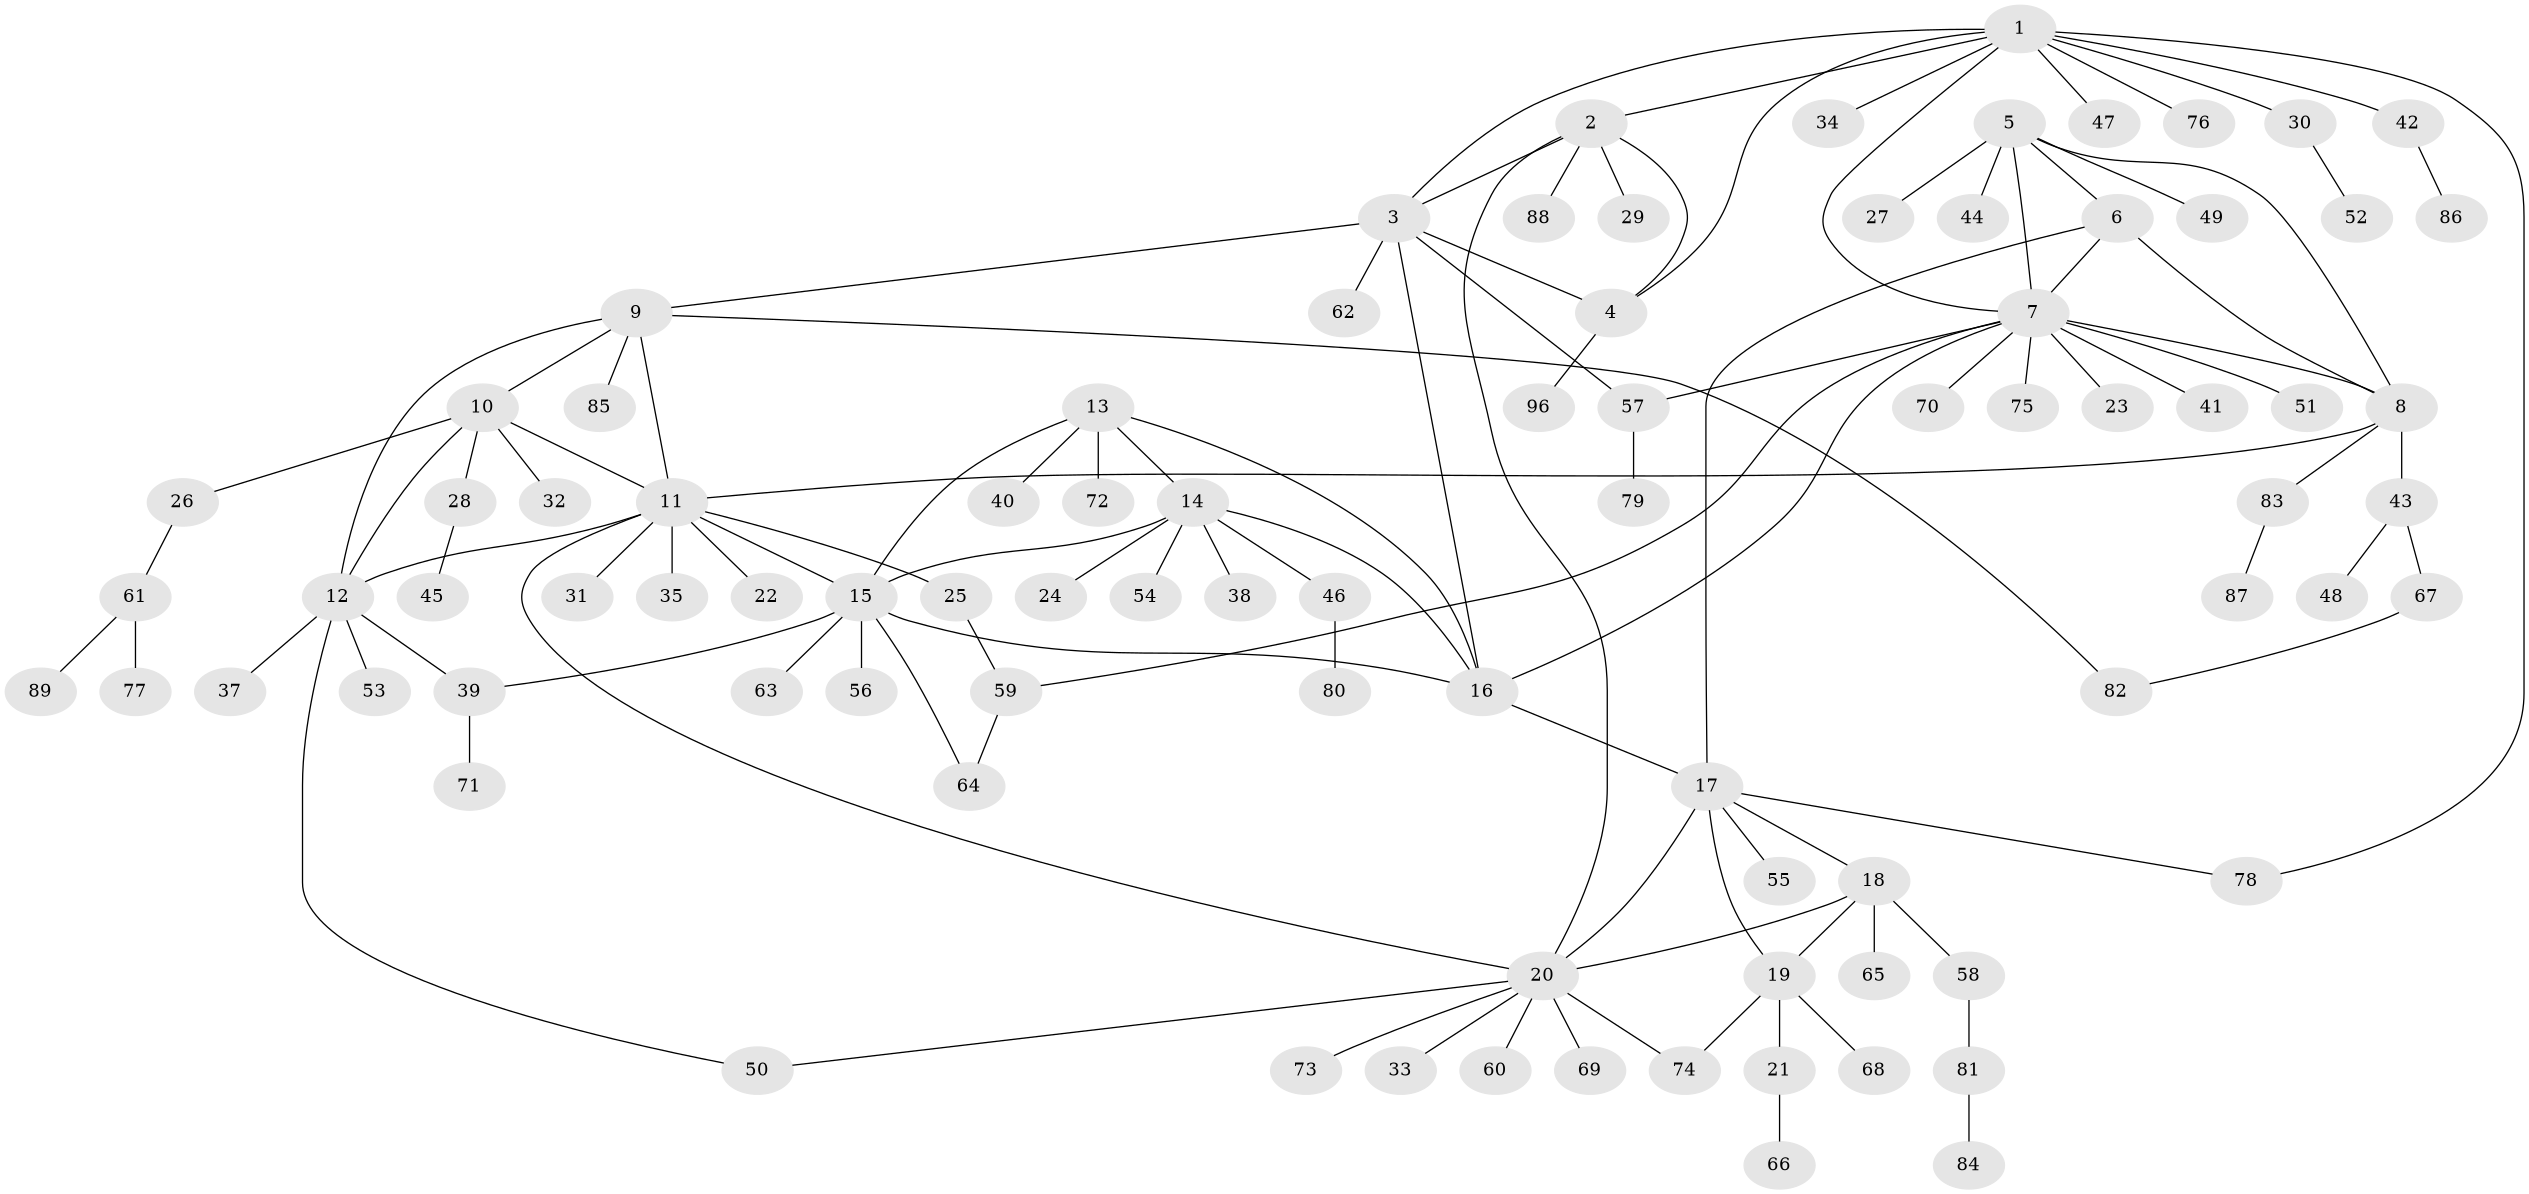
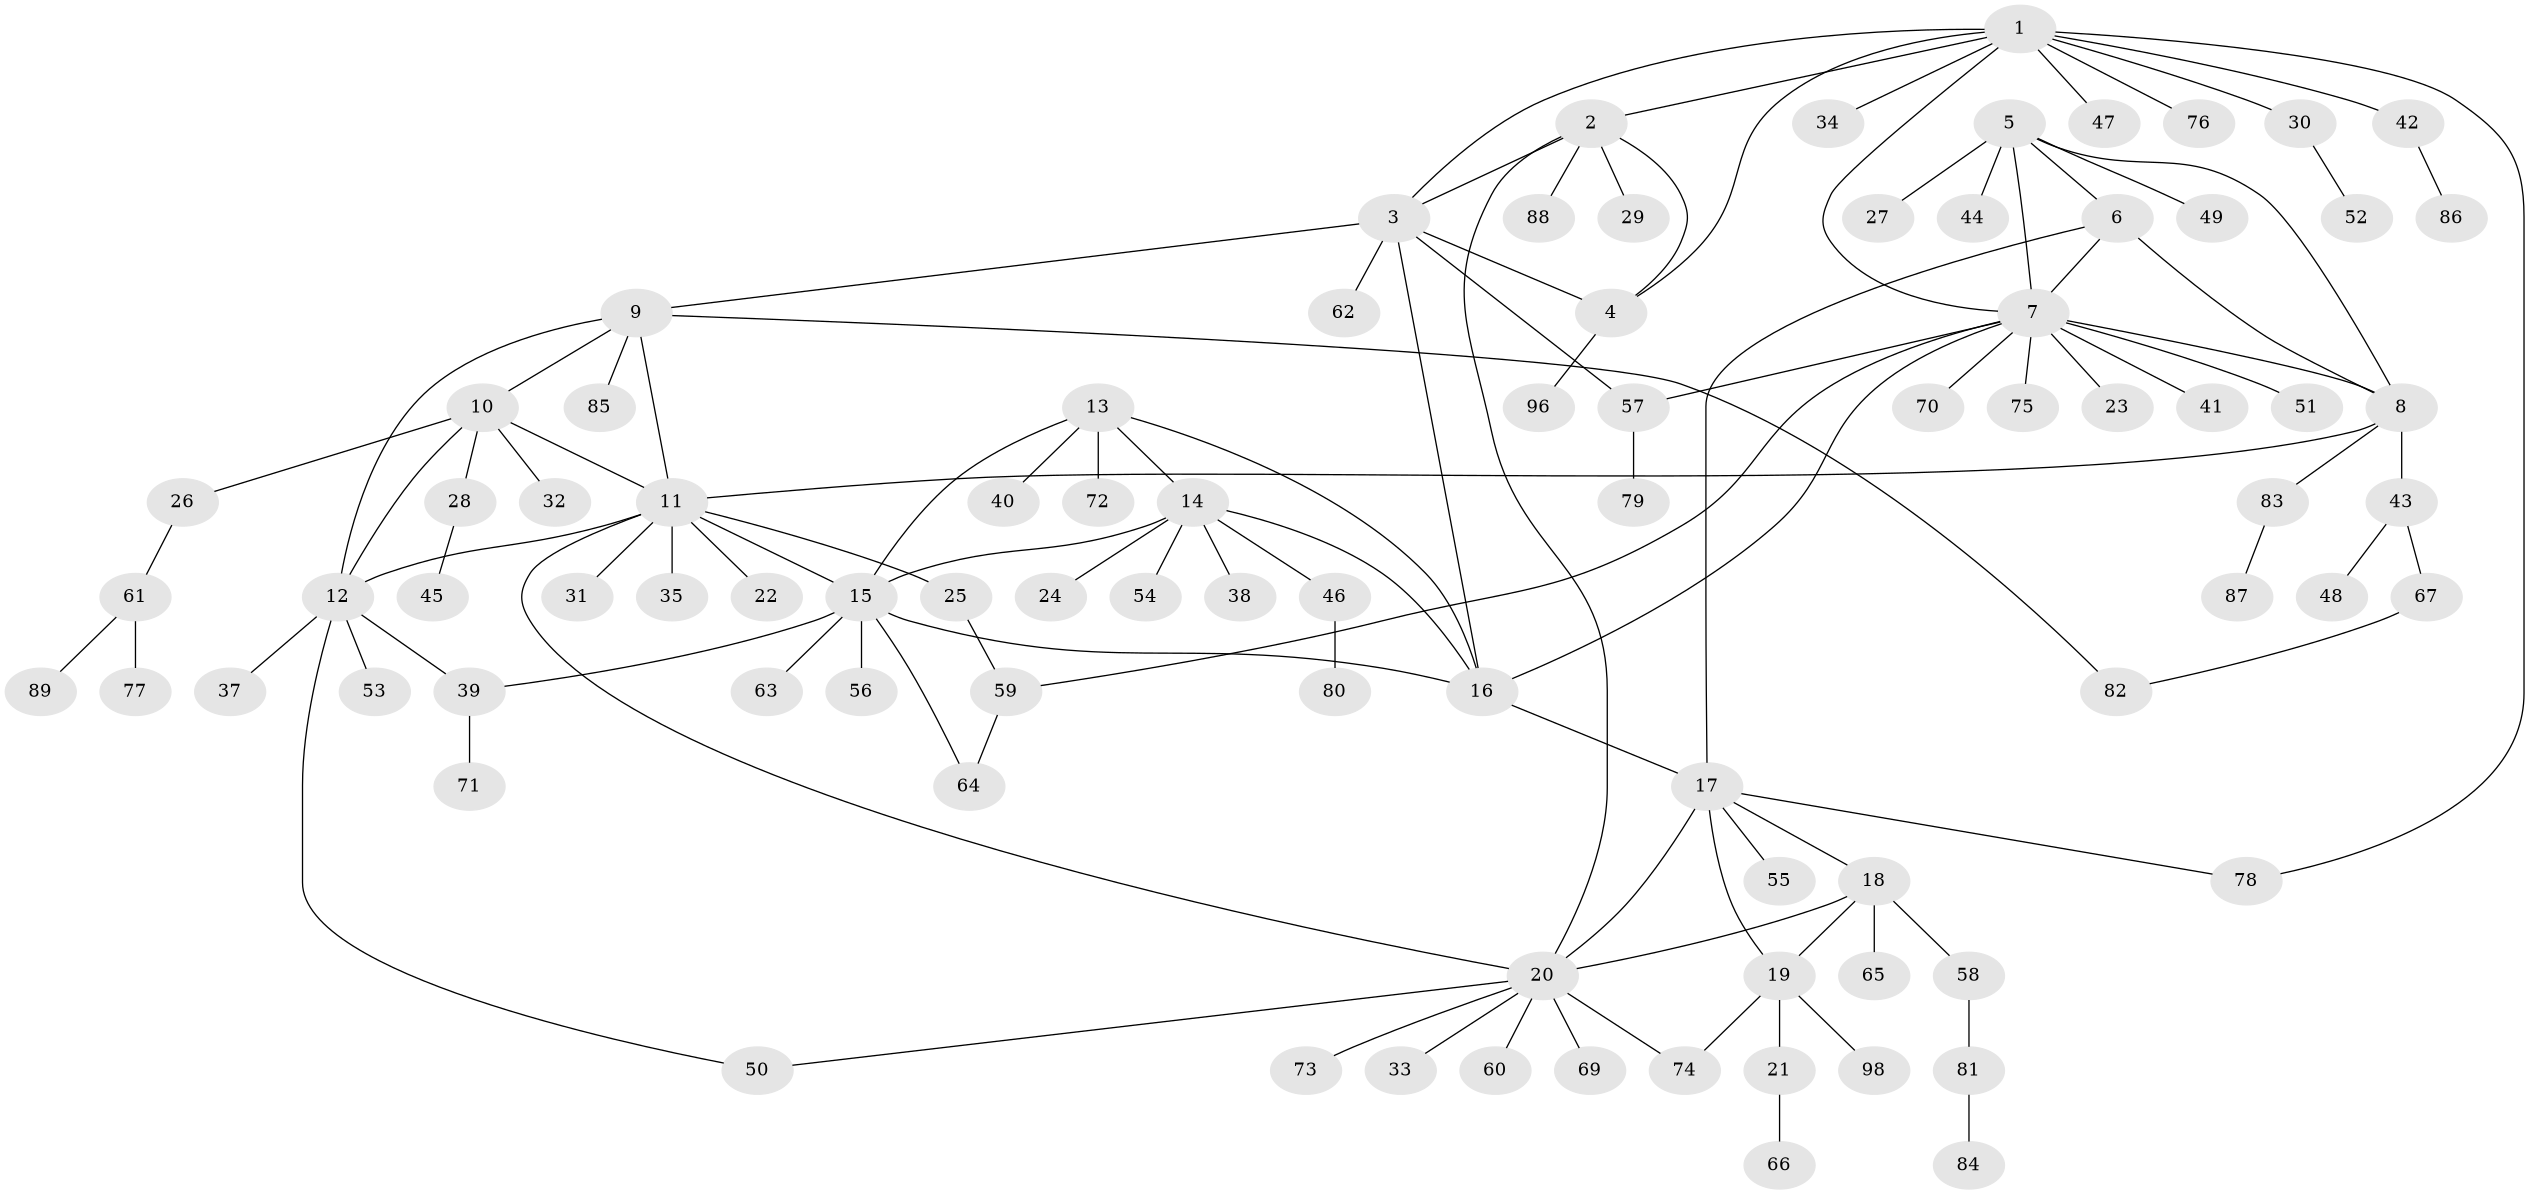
node "68": label "68" -> "98"
